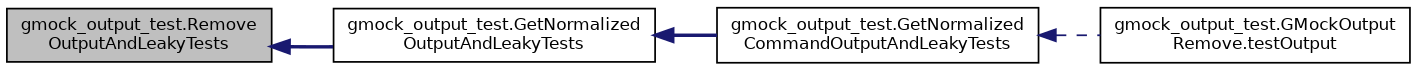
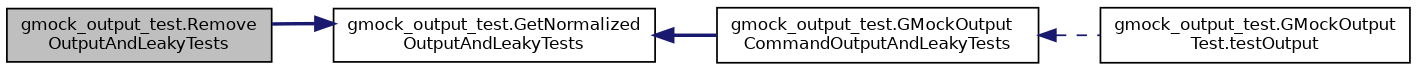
node "gmock_output_test.GetNormalized CommandOutputAndLeakyTests": label "gmock_output_test.GetNormalized CommandOutputAndLeakyTests" -> "gmock_output_test.GMockOutput CommandOutputAndLeakyTests"
node "gmock_output_test.GMockOutput Remove.testOutput": label "gmock_output_test.GMockOutput Remove.testOutput" -> "gmock_output_test.GMockOutput Test.testOutput"
edge "gmock_output_test.GetNormalized OutputAndLeakyTests" -> "gmock_output_test.Remove OutputAndLeakyTests": reversed
